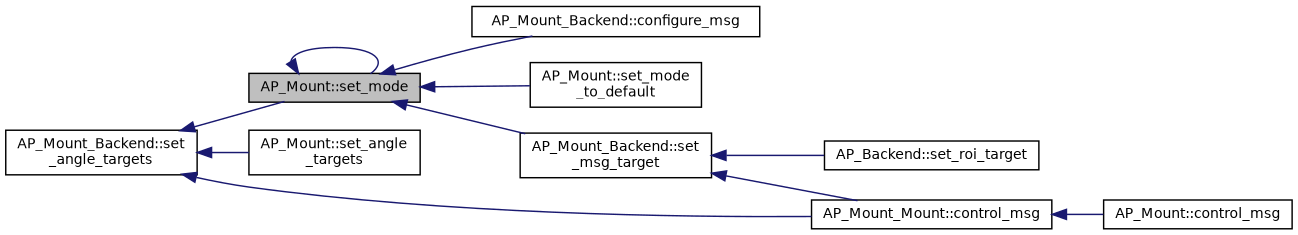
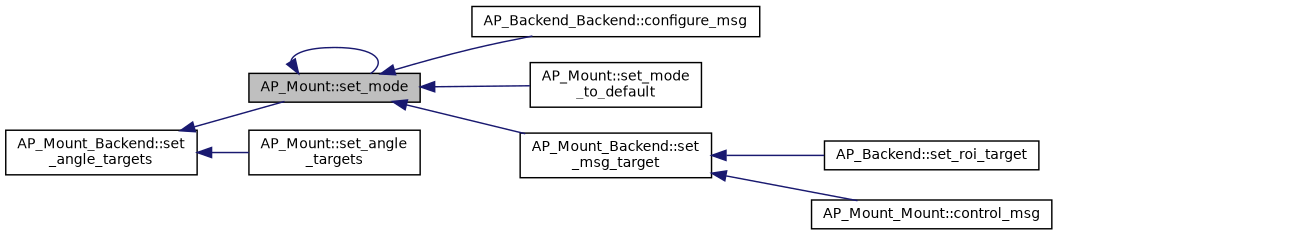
node "AP_Mount_Backend::configure_msg": label "AP_Mount_Backend::configure_msg" -> "AP_Backend_Backend::configure_msg"
edge "AP_Mount_Mount::control_msg" -> "AP_Mount_Backend::set _angle_targets": removed
node "AP_Mount::control_msg": removed
